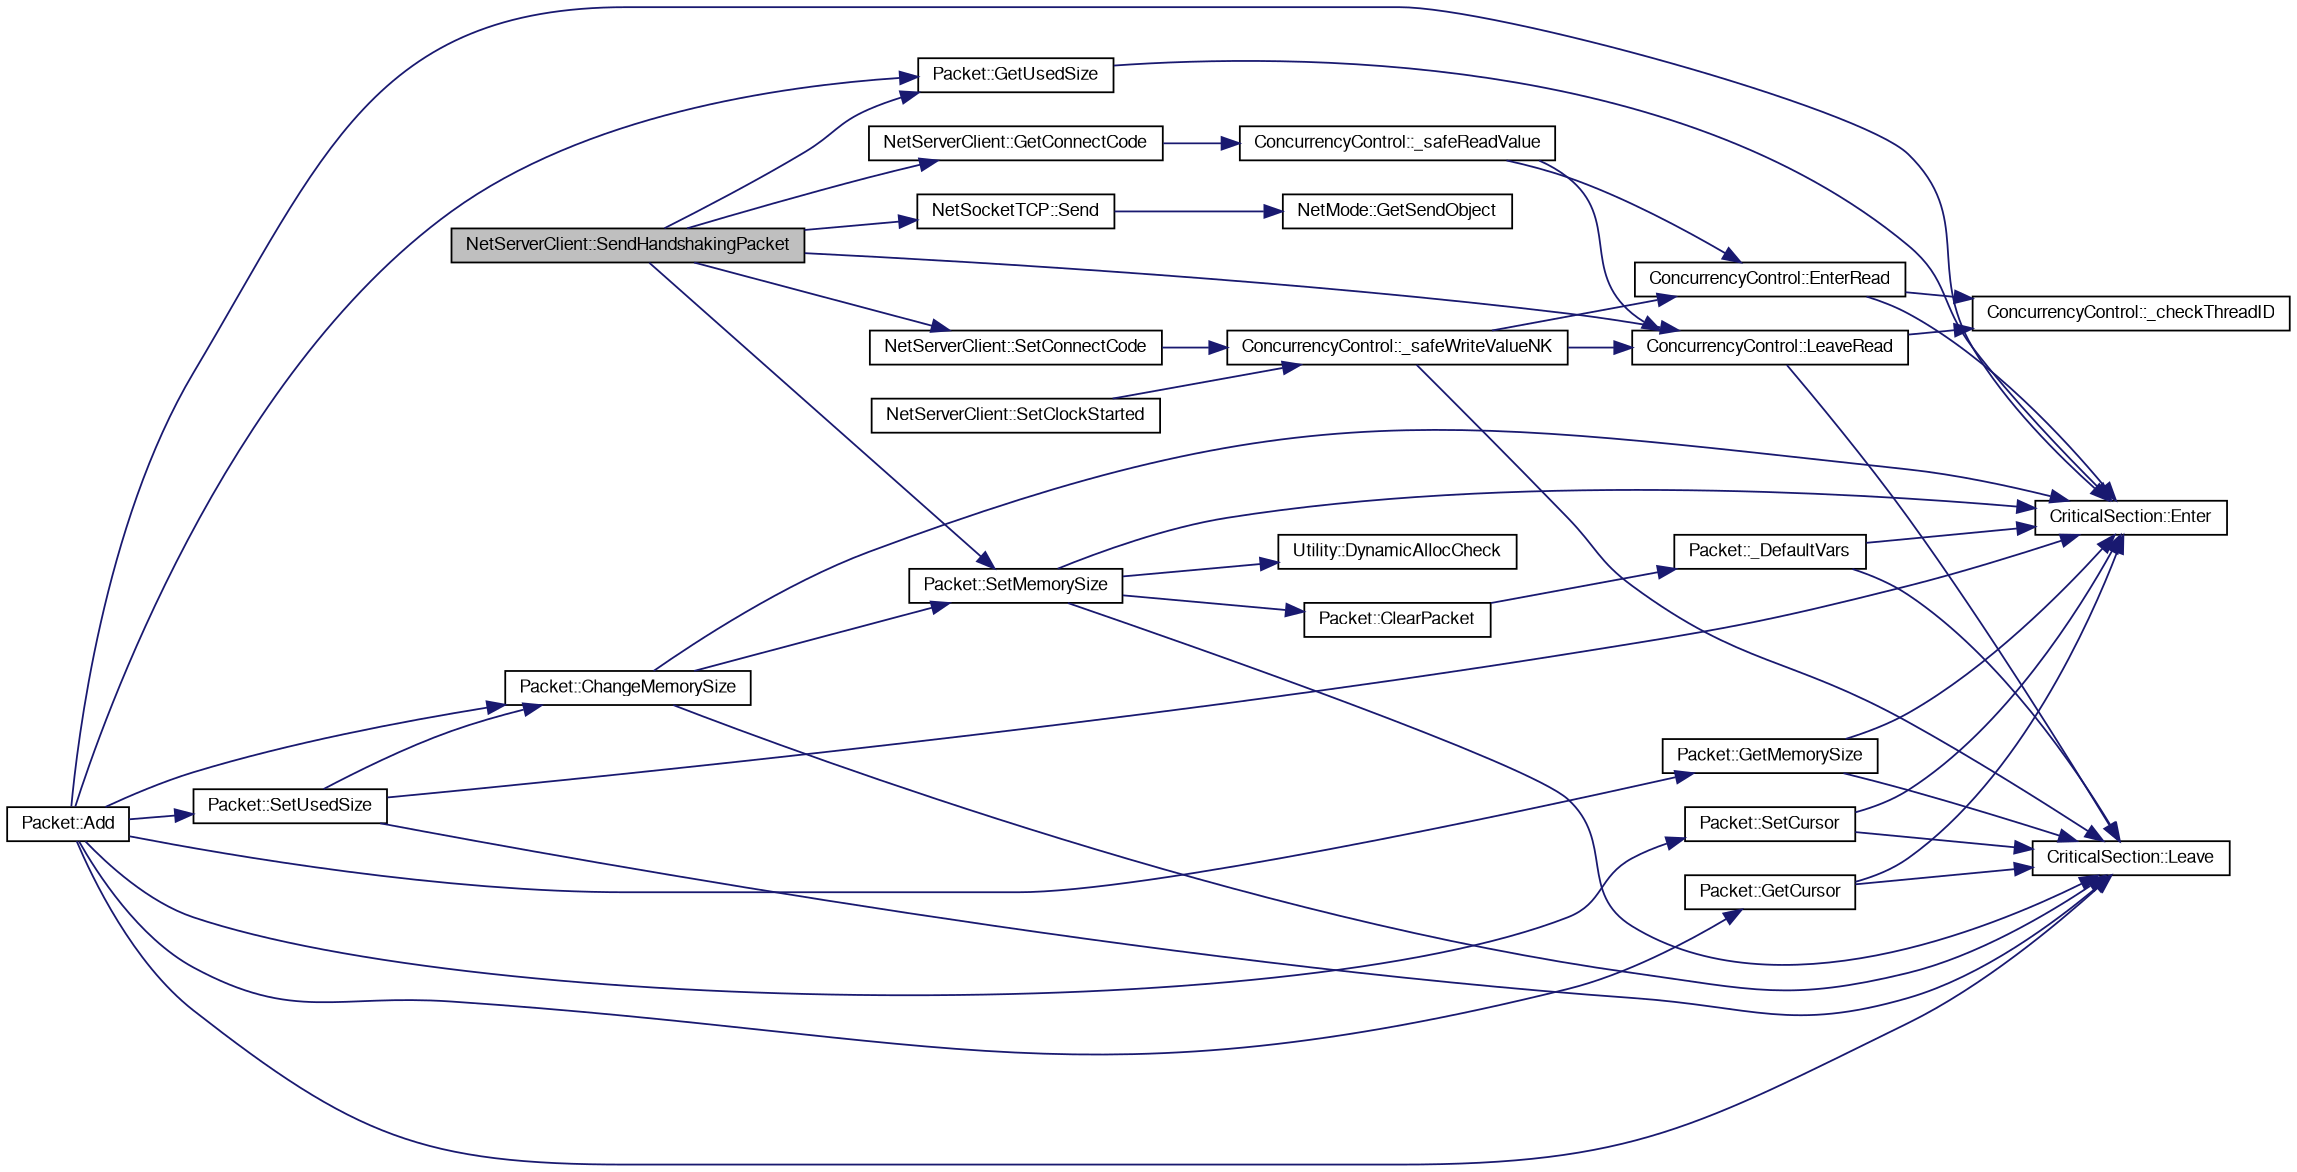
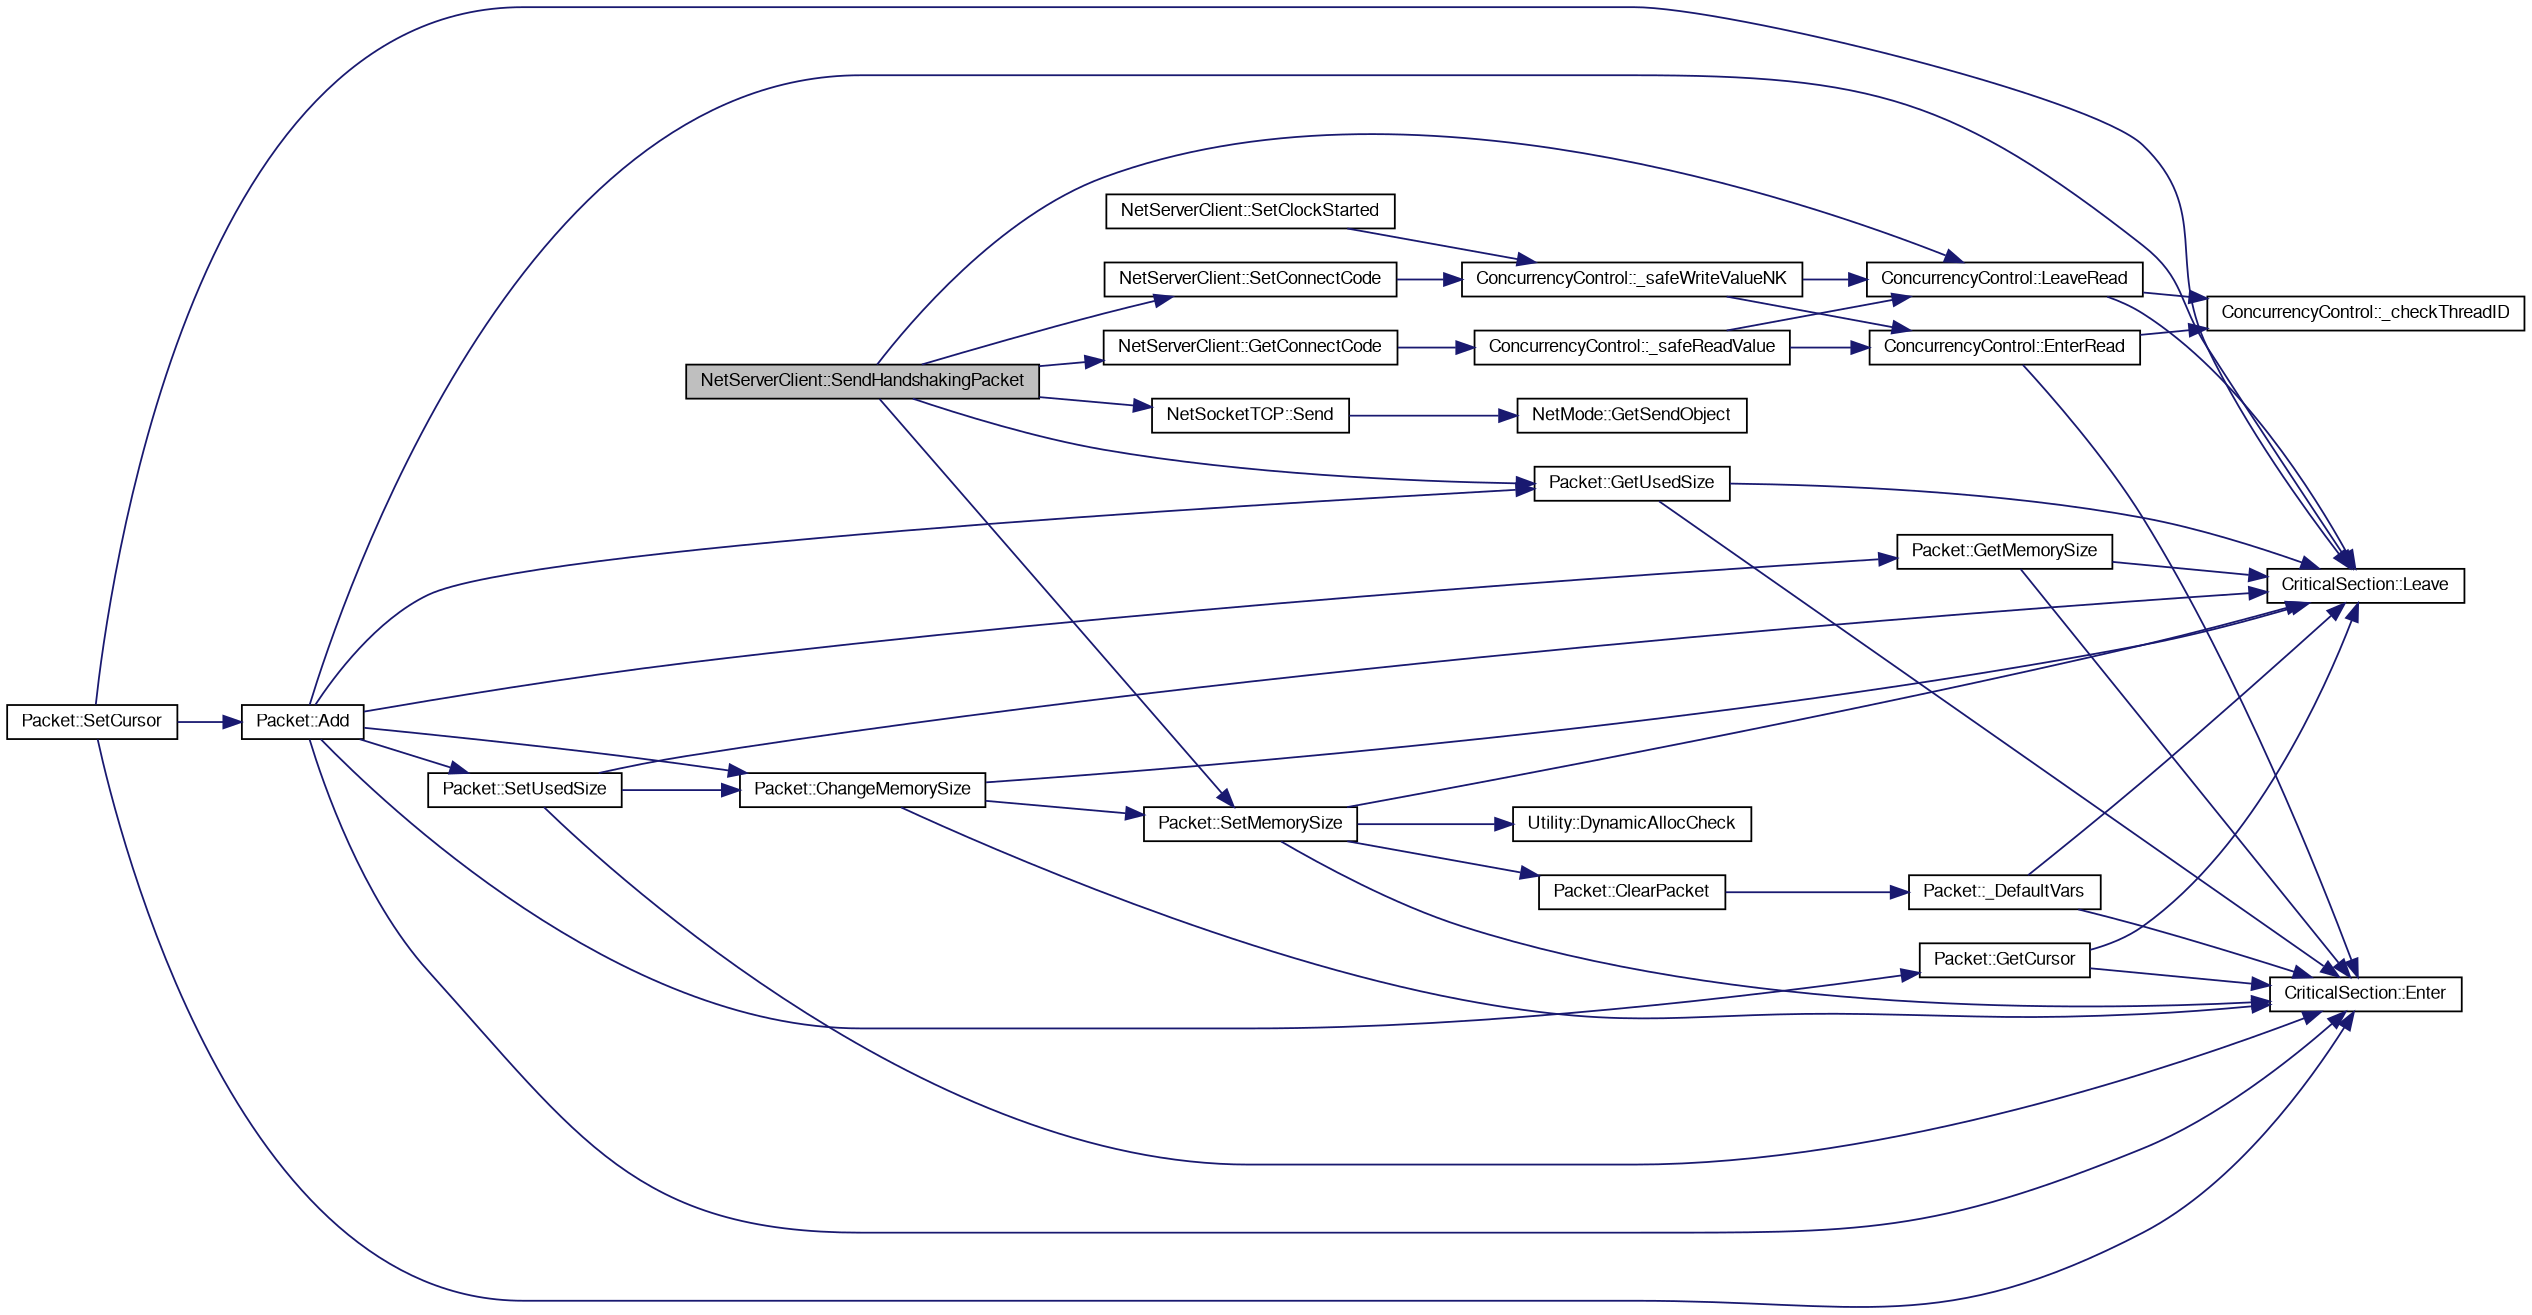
edge "ConcurrencyControl::_safeWriteValueNK" -> "CriticalSection::Leave": now "Packet::GetUsedSize" -> "CriticalSection::Leave"
edge "Packet::Add" -> "Packet::SetCursor": reversed
